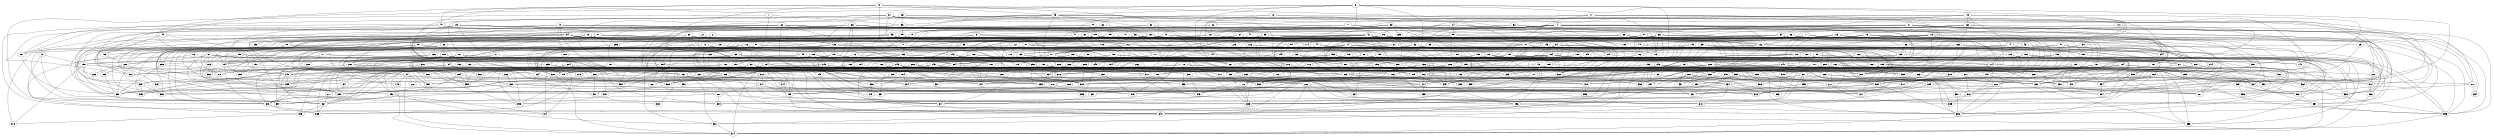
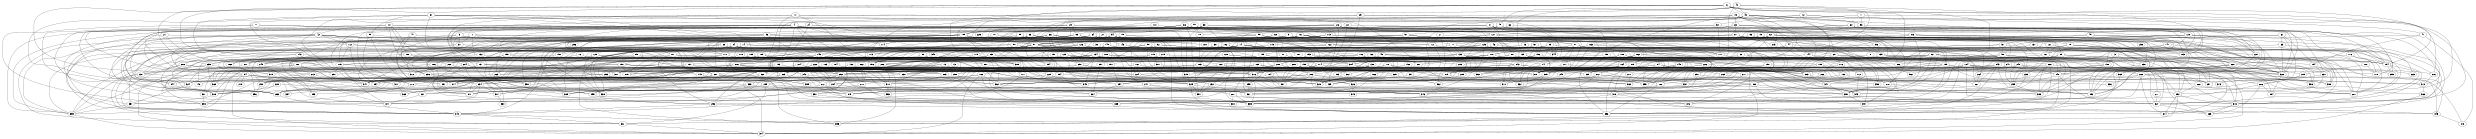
edge "195" -- "292": added
